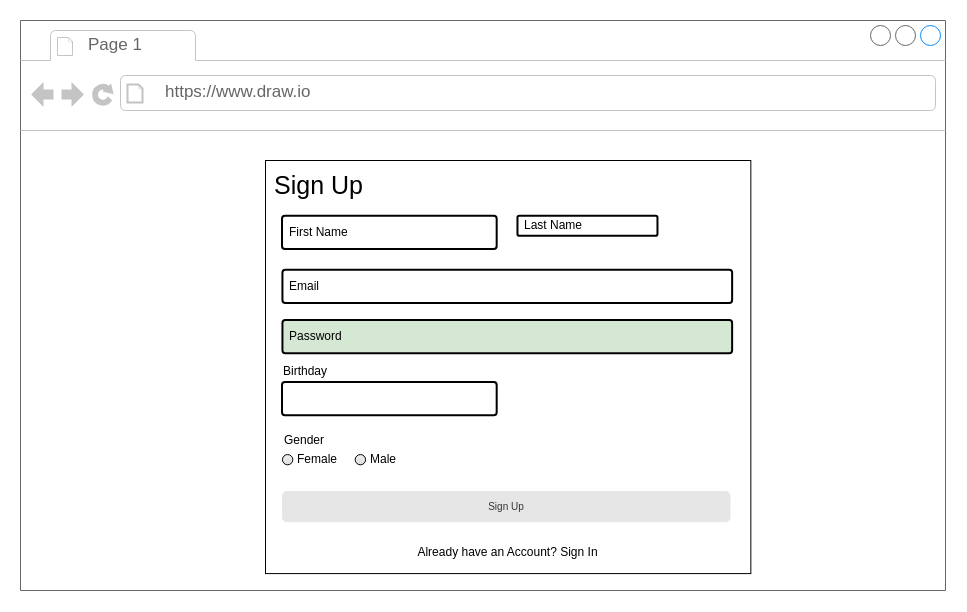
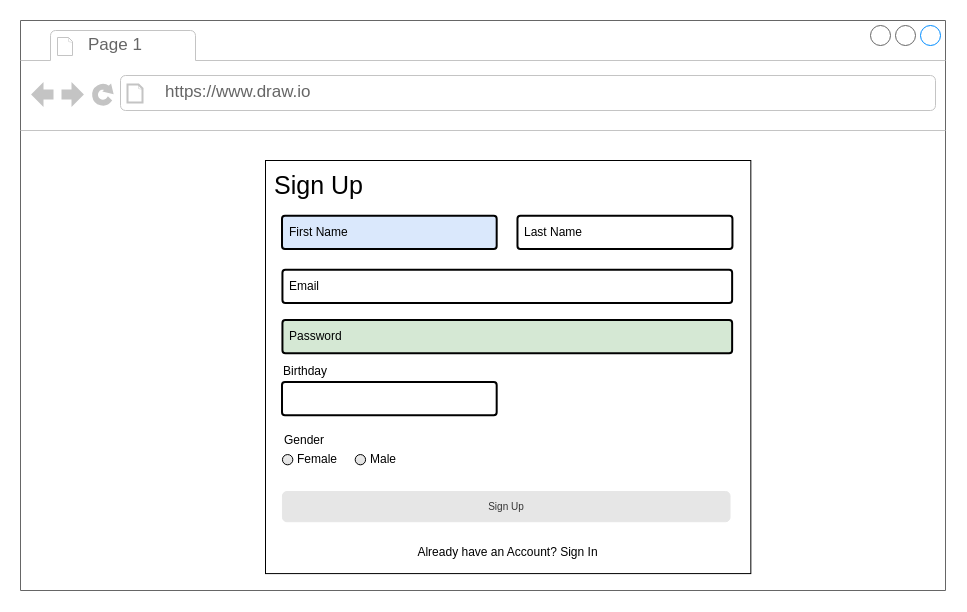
node "Last Name": size 140x20 -> 215x33
node "First Name": fillcolor #ffffff -> #dae8fc
